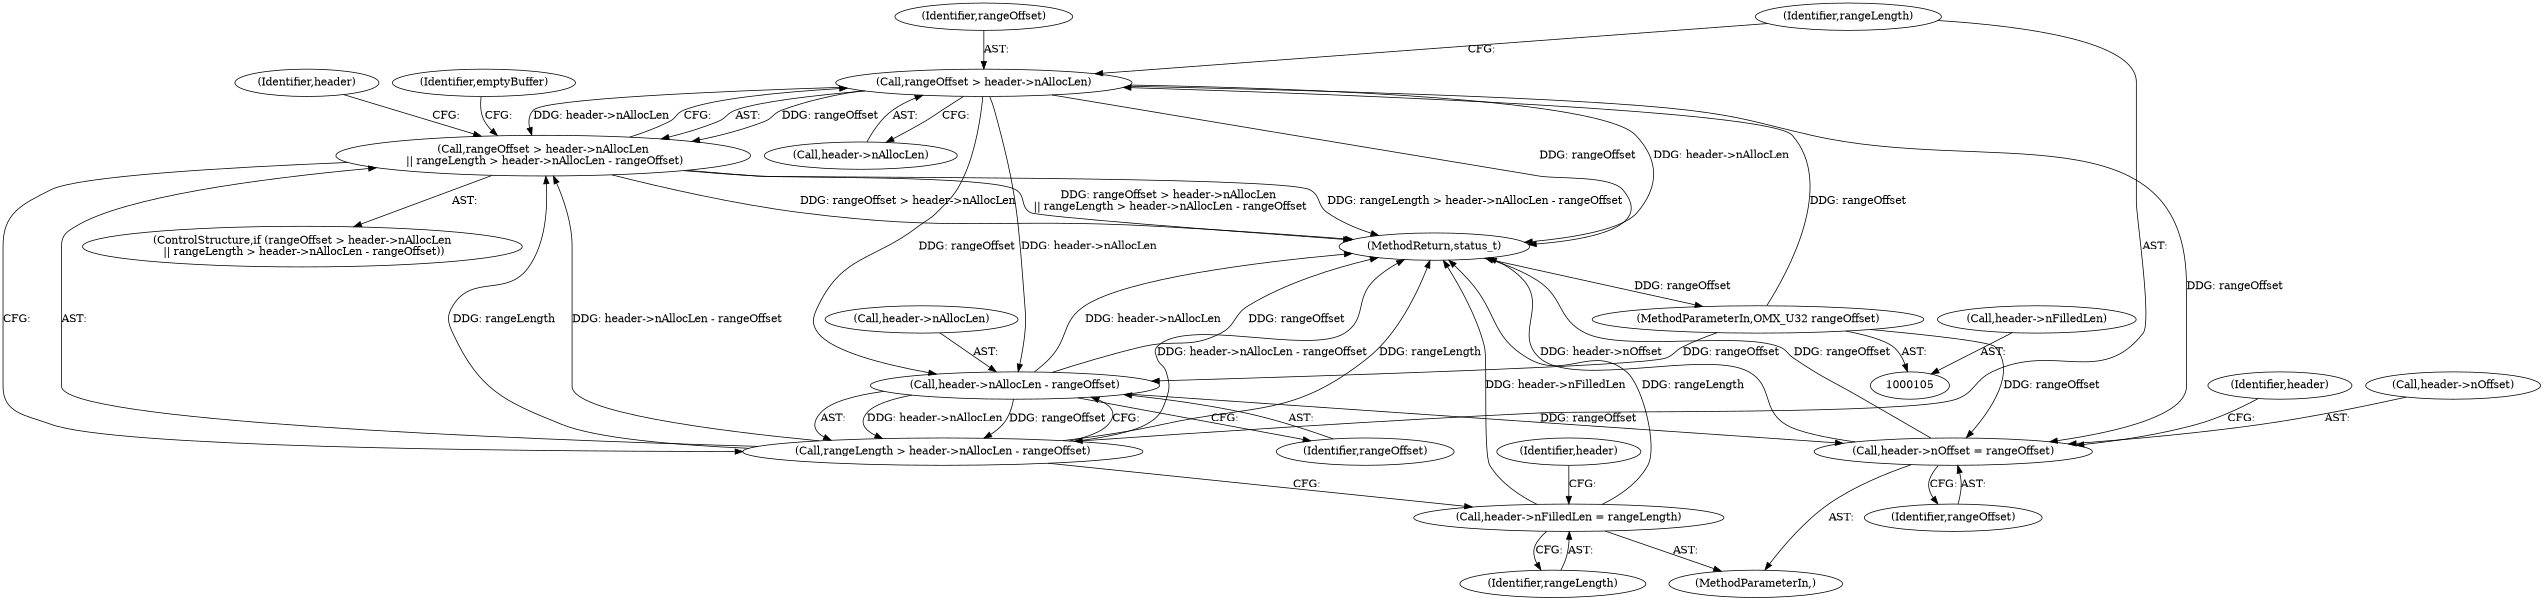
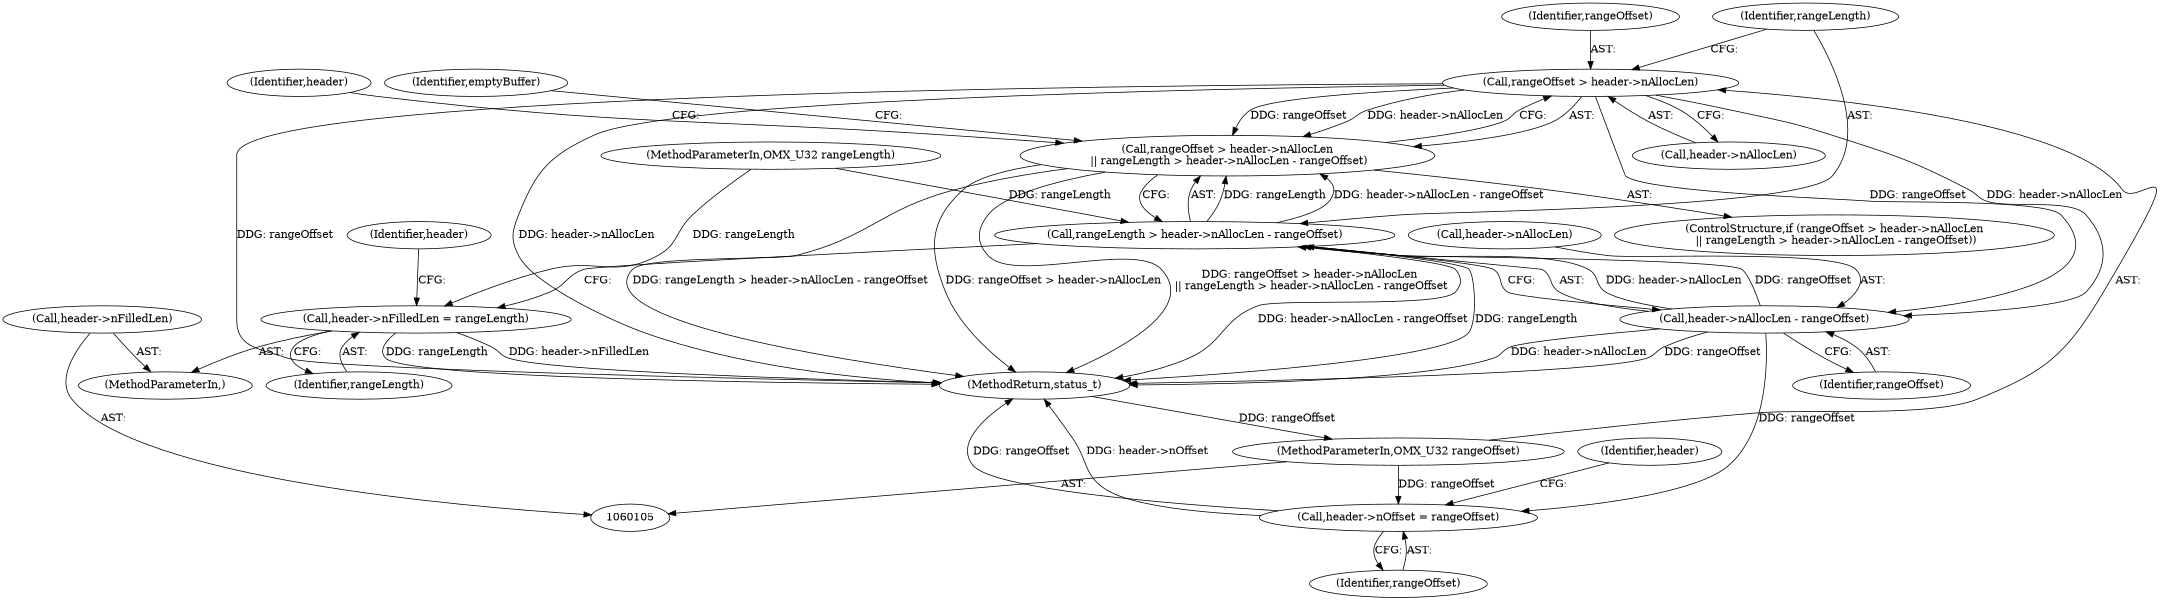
edge "(Call,rangeOffset > header->nAllocLen)" -> "(Call,header->nOffset = rangeOffset)": removed, label "DDG: rangeOffset"
node "(MethodParameterIn,OMX_U32 rangeLength)": added
edge "(MethodParameterIn,OMX_U32 rangeOffset)" -> "(Call,rangeOffset > header->nAllocLen)": label "DDG: rangeOffset" -> "AST: "
edge "(MethodParameterIn,OMX_U32 rangeOffset)" -> "(Call,header->nAllocLen - rangeOffset)": removed, label "DDG: rangeOffset"
node "1000105": label "1000105" -> "1060105"
node "(Call,header->nOffset)": removed
edge "(Call,header->nOffset = rangeOffset)" -> "(MethodParameterIn,)": now "(Call,header->nFilledLen)" -> "(MethodParameterIn,)"
